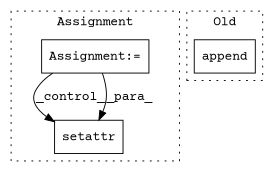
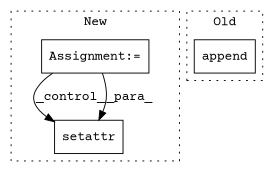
cluster "Assignment": label "Assignment" -> "New"
